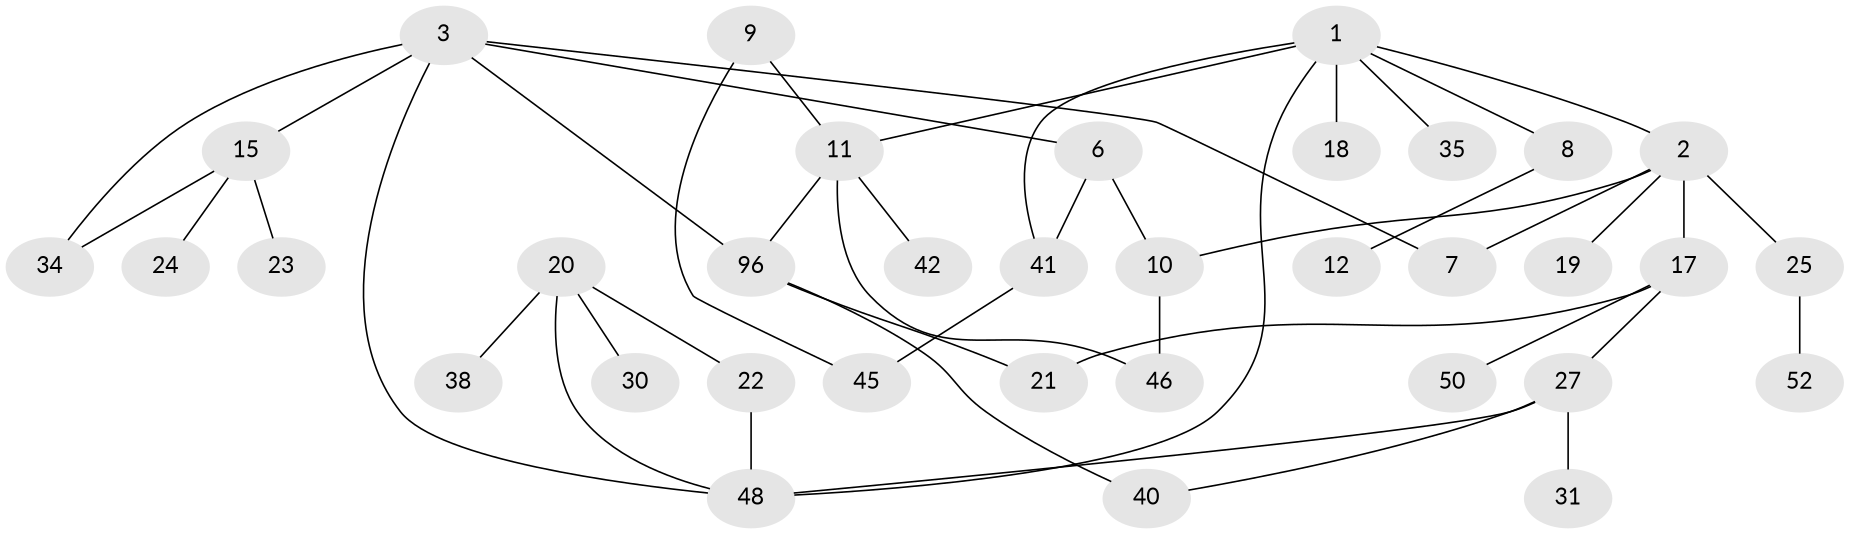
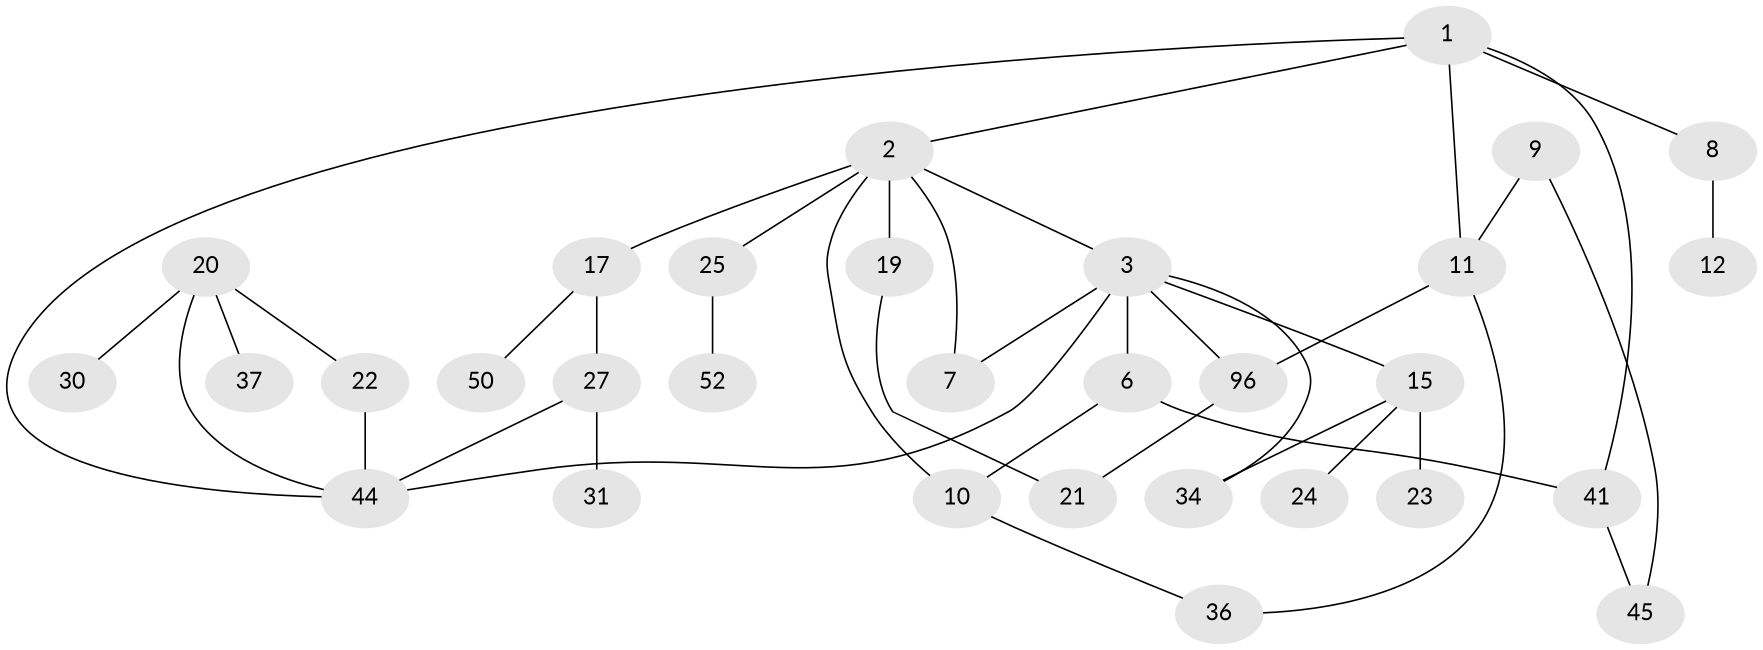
node "18": removed
node "35": removed
edge "2" -- "3": added
node "42": removed
edge "17" -- "21": now "19" -- "21"
node "38": label "38" -> "37"
node "46": label "46" -> "36"
node "48": label "48" -> "44"
node "40": removed
